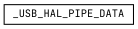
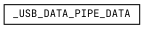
node "_USB_HAL_PIPE_DATA": label "_USB_HAL_PIPE_DATA" -> "_USB_DATA_PIPE_DATA"
